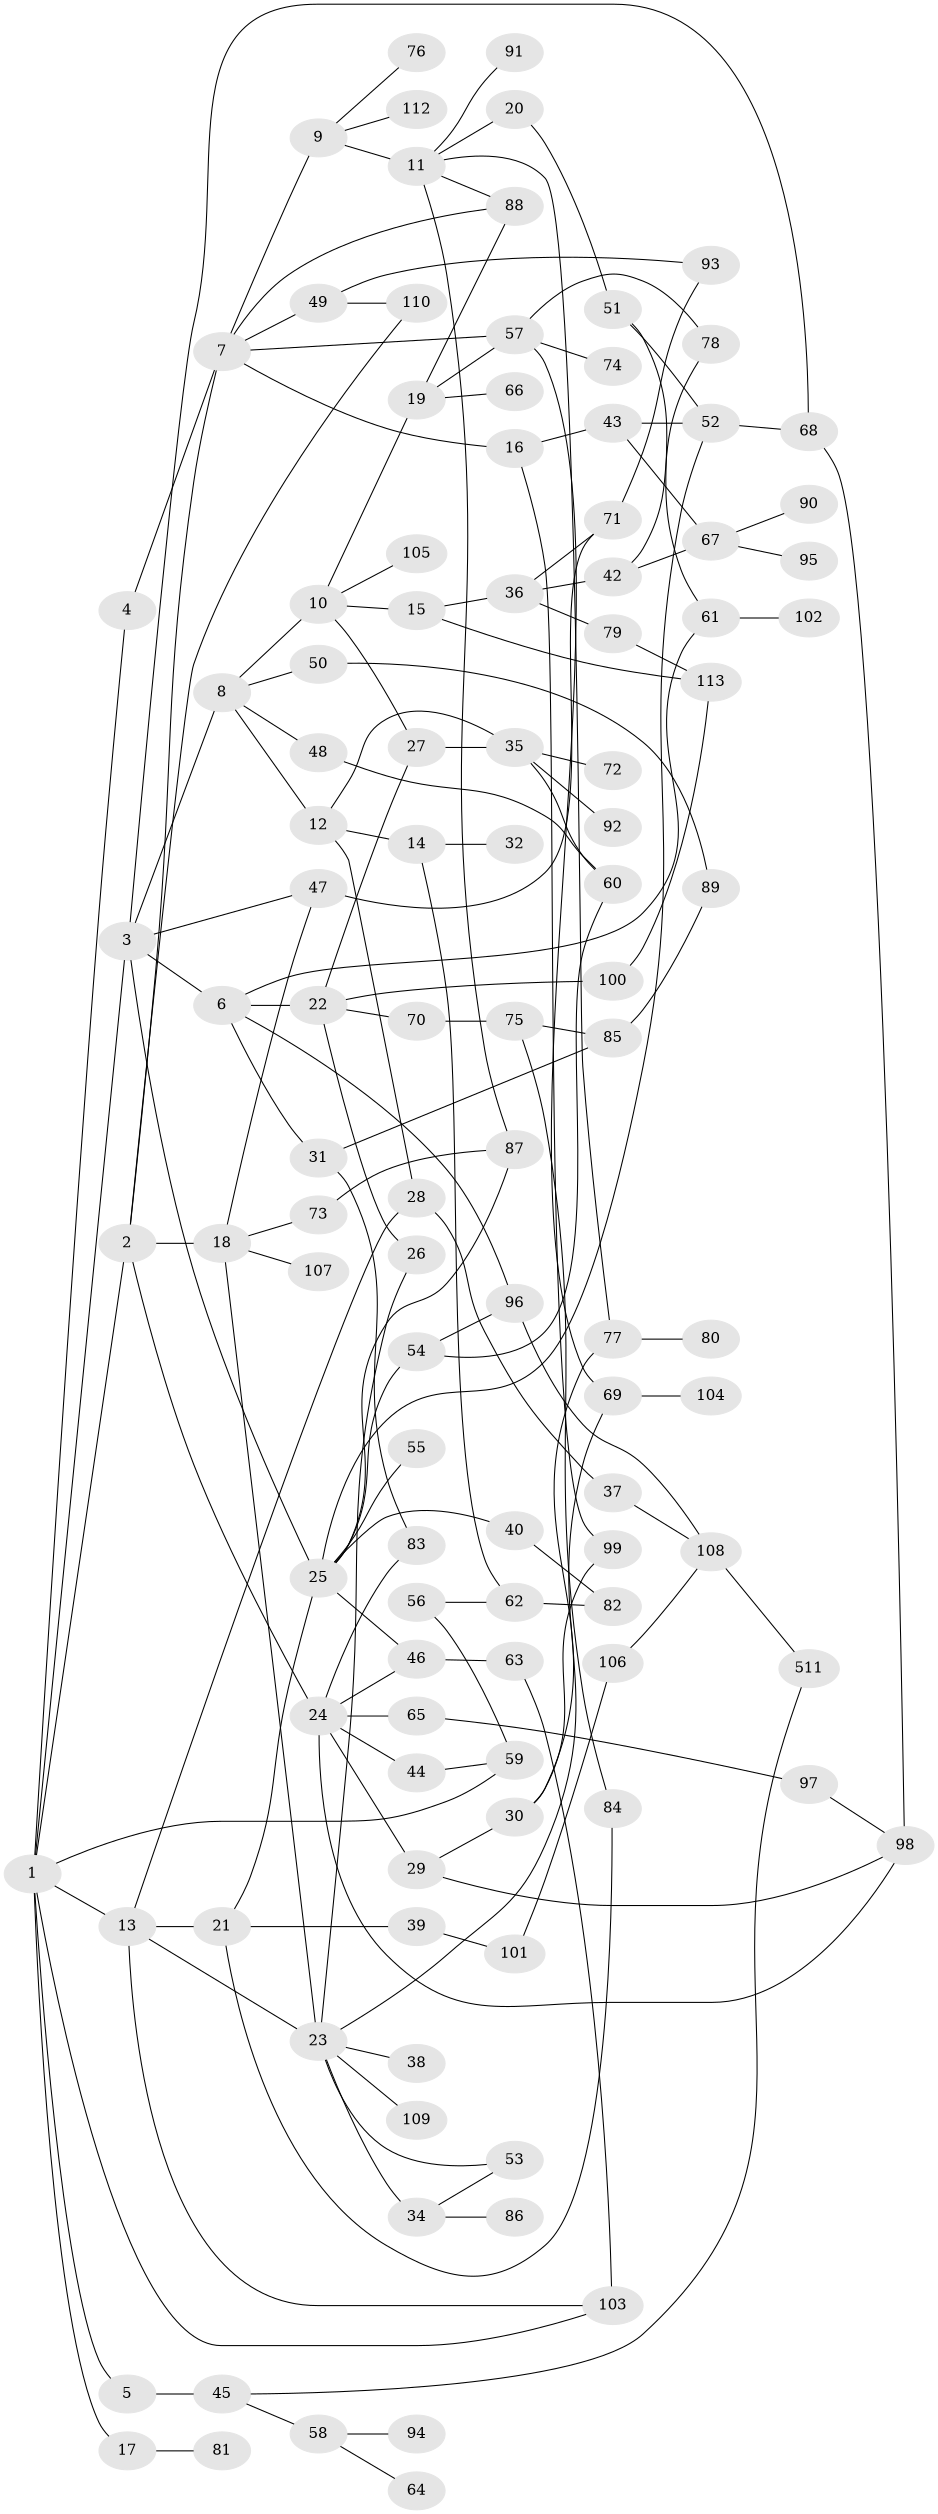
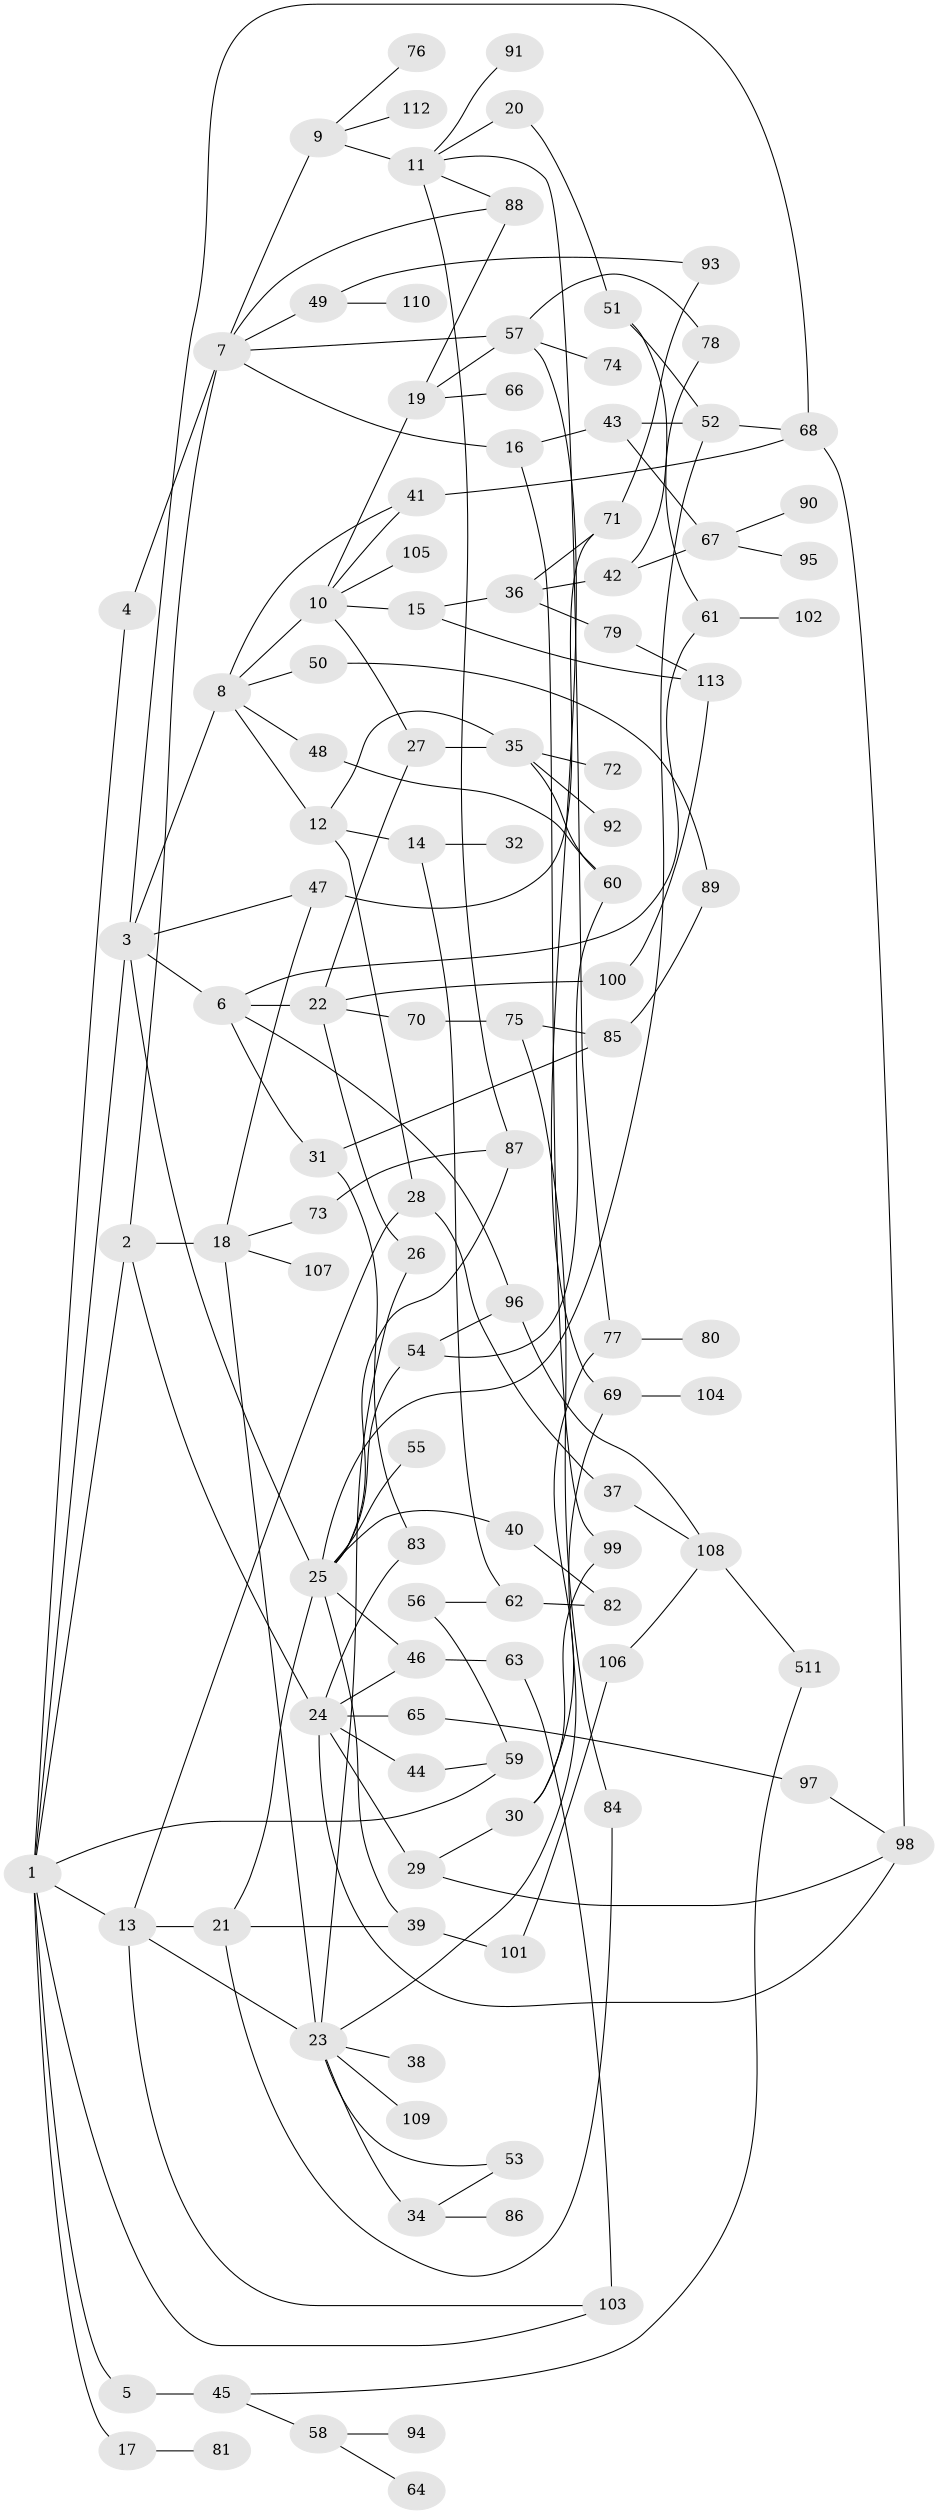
node "41": added
edge "110" -- "2": removed
edge "25" -- "39": added
